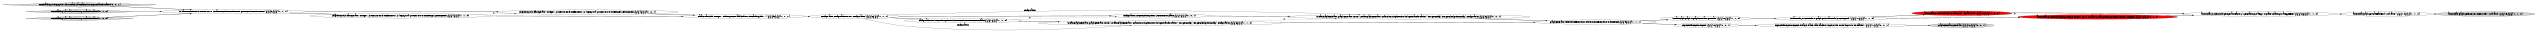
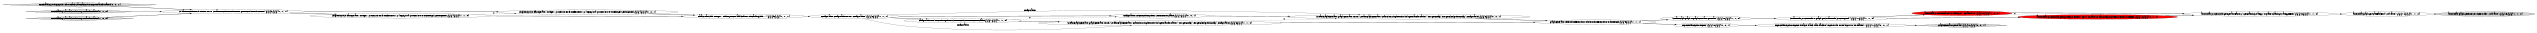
node "graphGenerator.generate()@@@12@@@['0', '0', '1']": shape ellipse -> diamond
